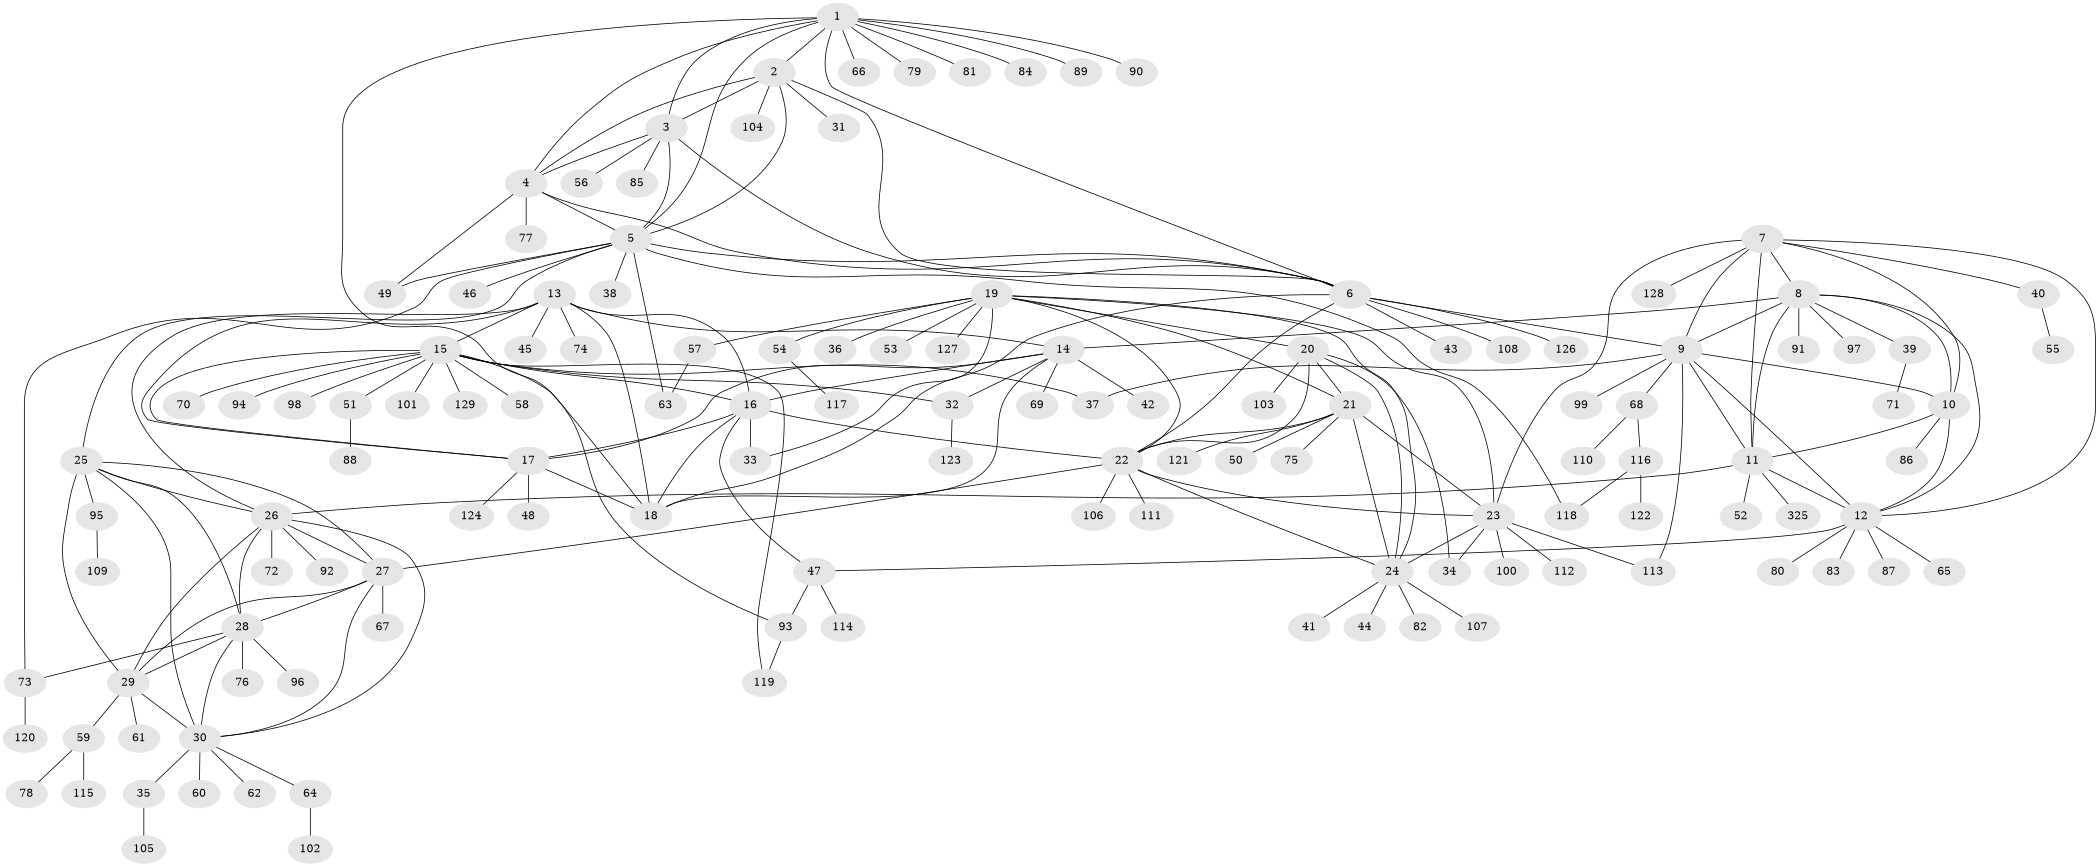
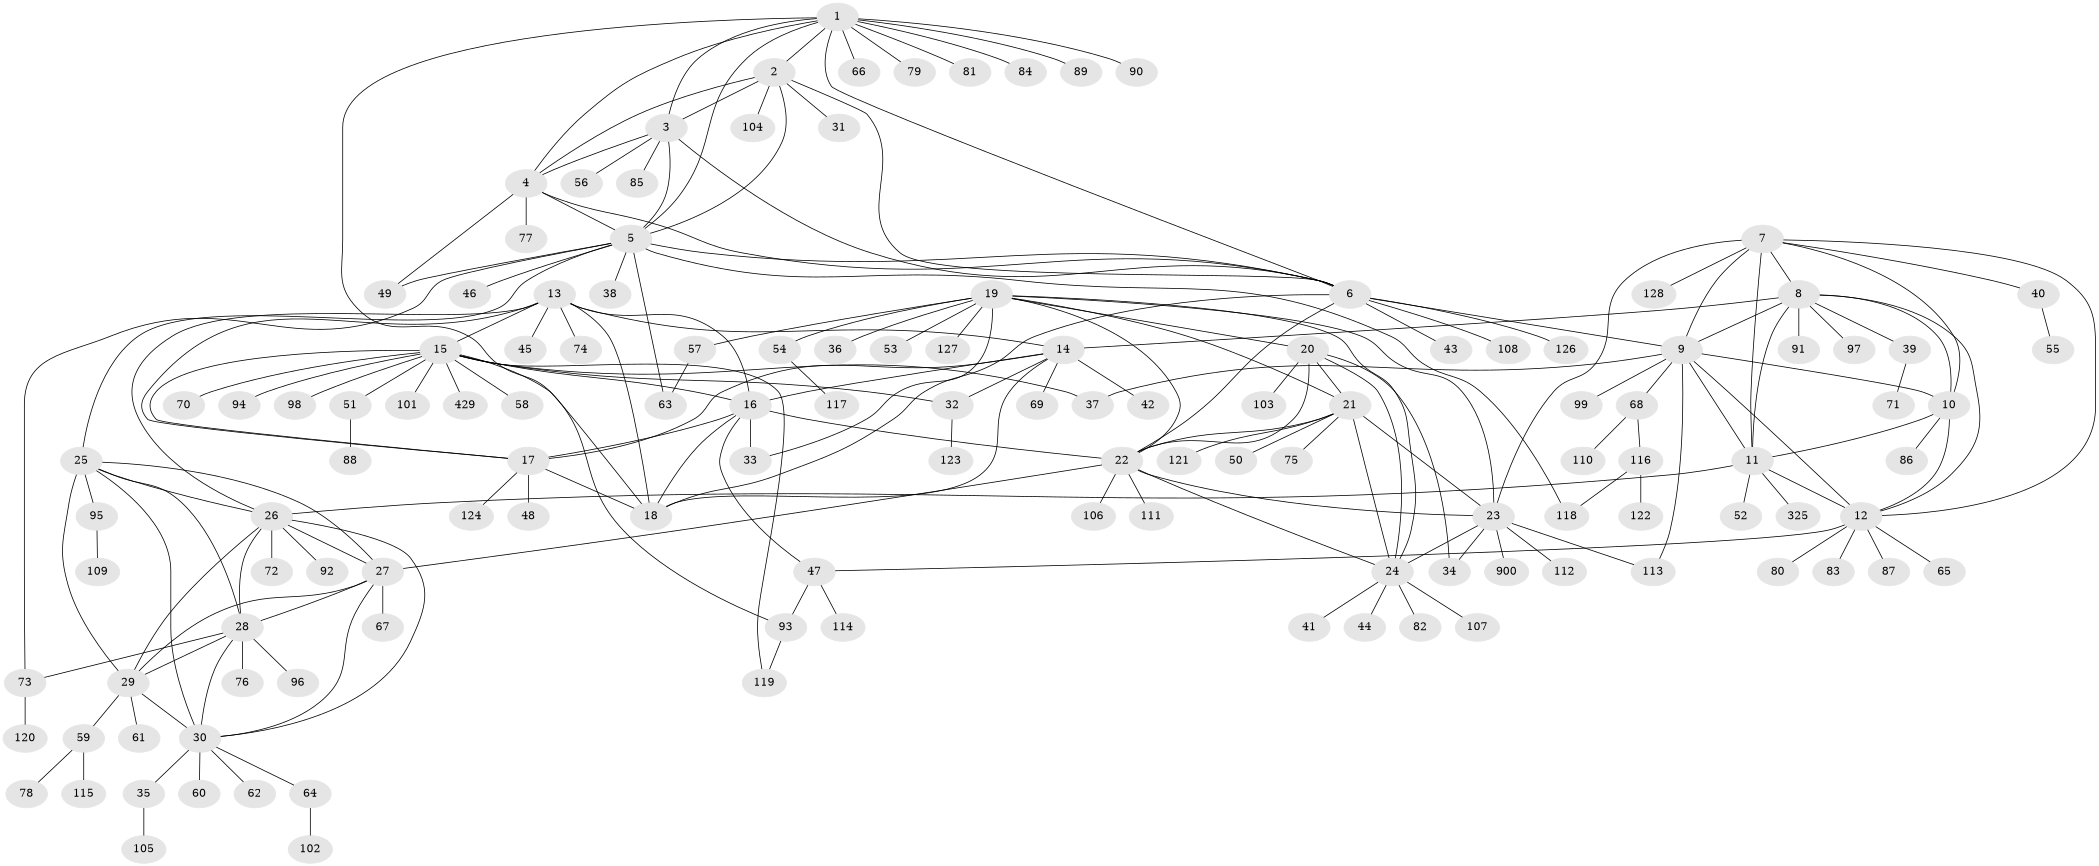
node "129": label "129" -> "429"
node "100": label "100" -> "900"
